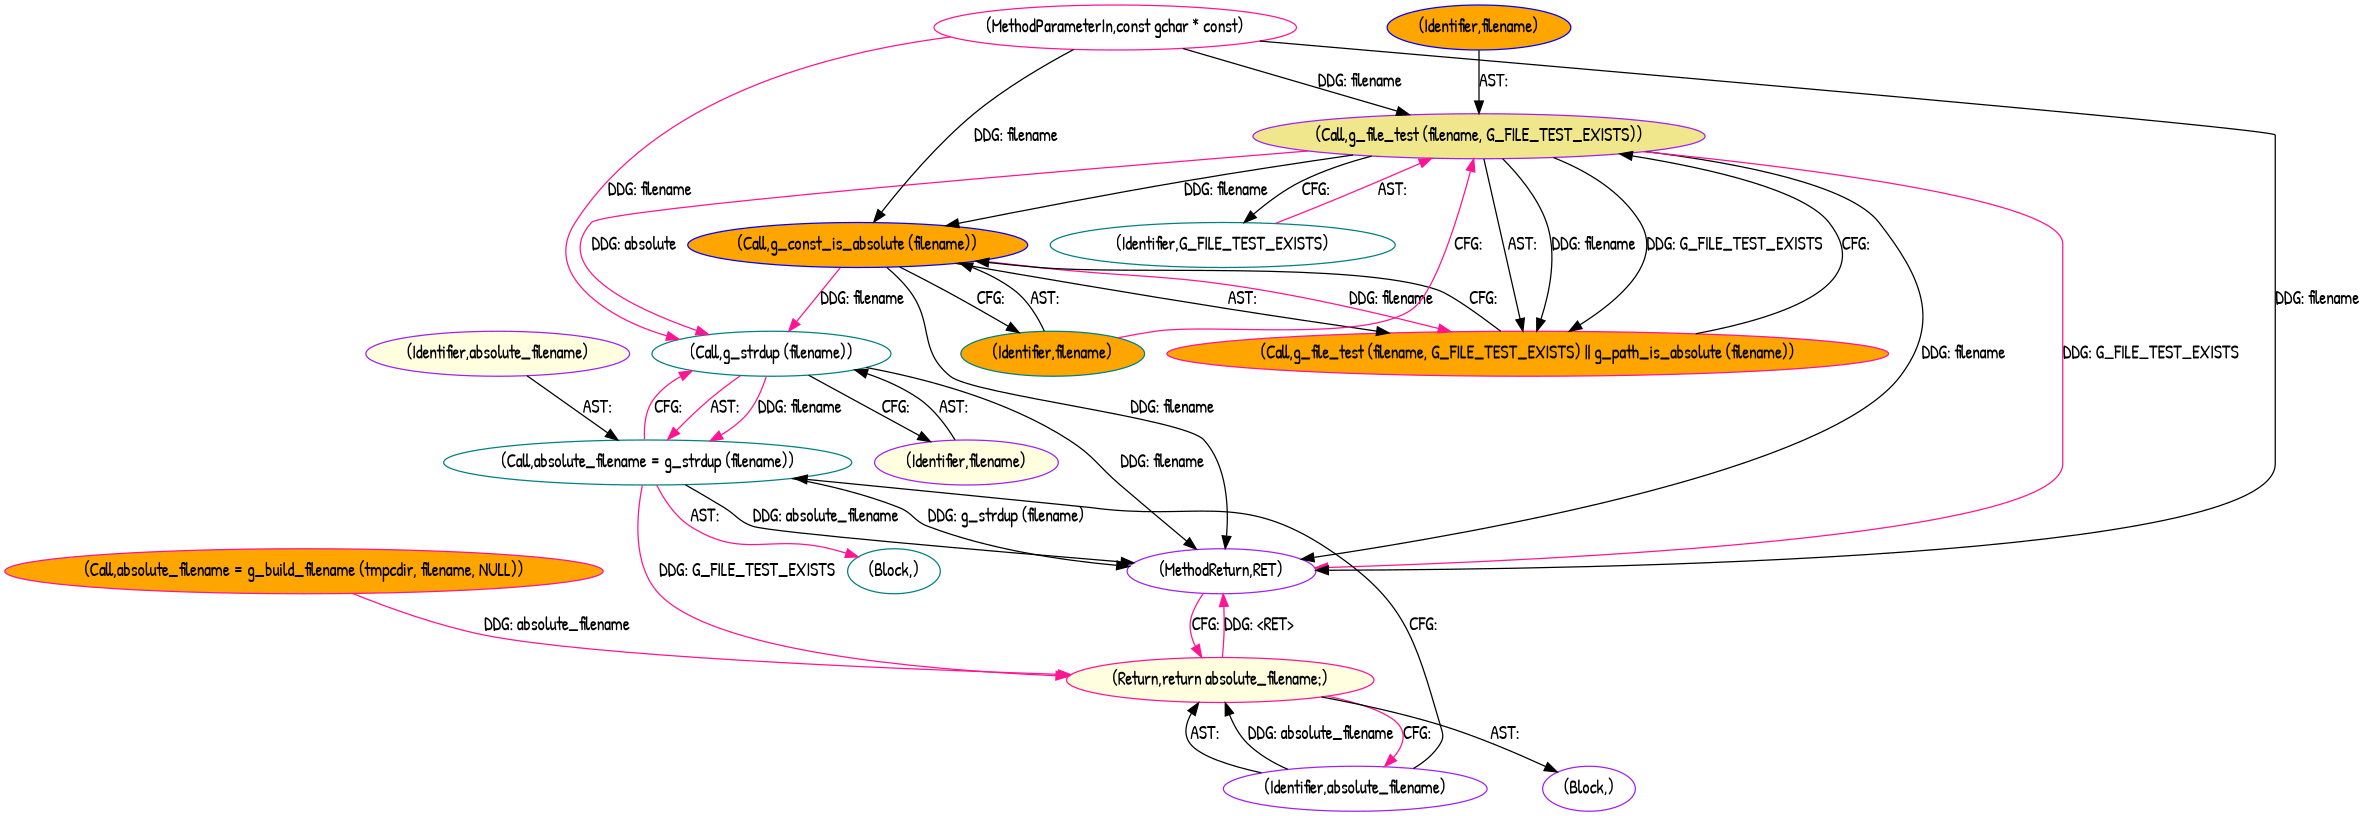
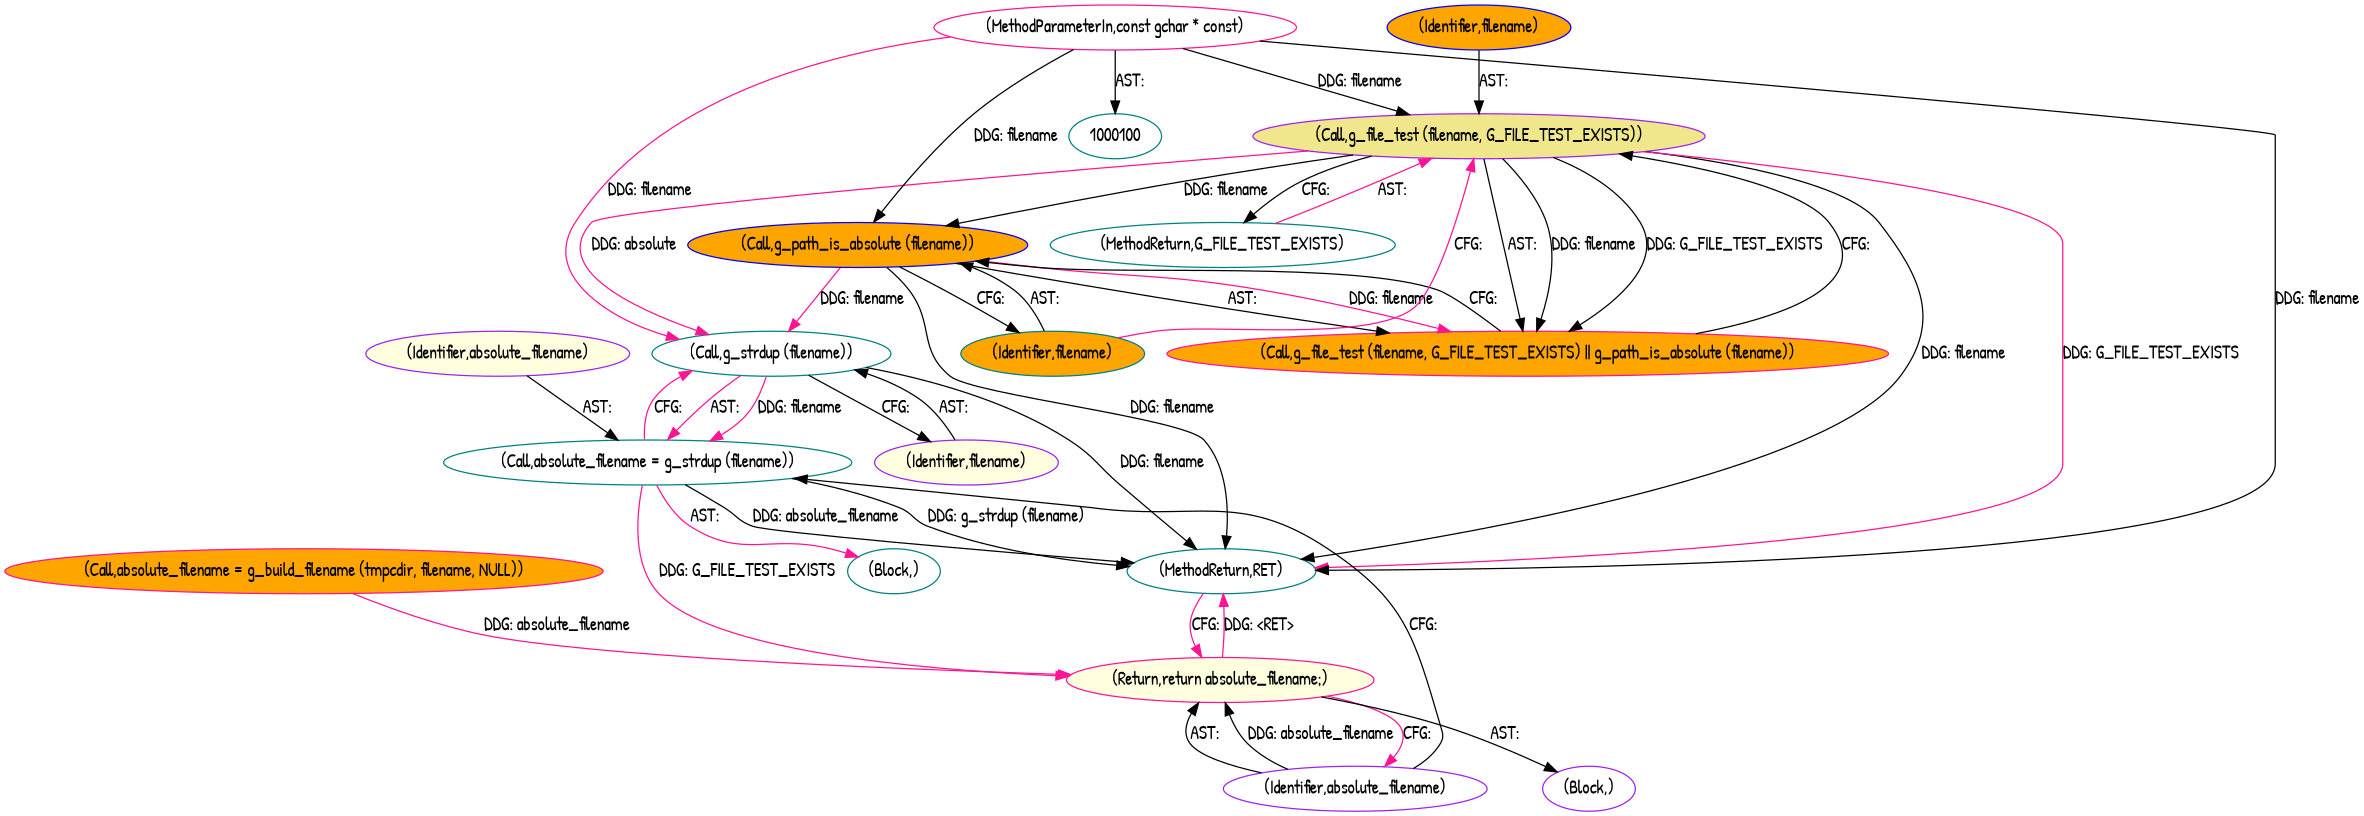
node "1000100": added
node "(Call,g_const_is_absolute (filename))": label "(Call,g_const_is_absolute (filename))" -> "(Call,g_path_is_absolute (filename))"
node "(Identifier,G_FILE_TEST_EXISTS)": label "(Identifier,G_FILE_TEST_EXISTS)" -> "(MethodReturn,G_FILE_TEST_EXISTS)"
node "(MethodReturn,RET)": color purple -> teal
